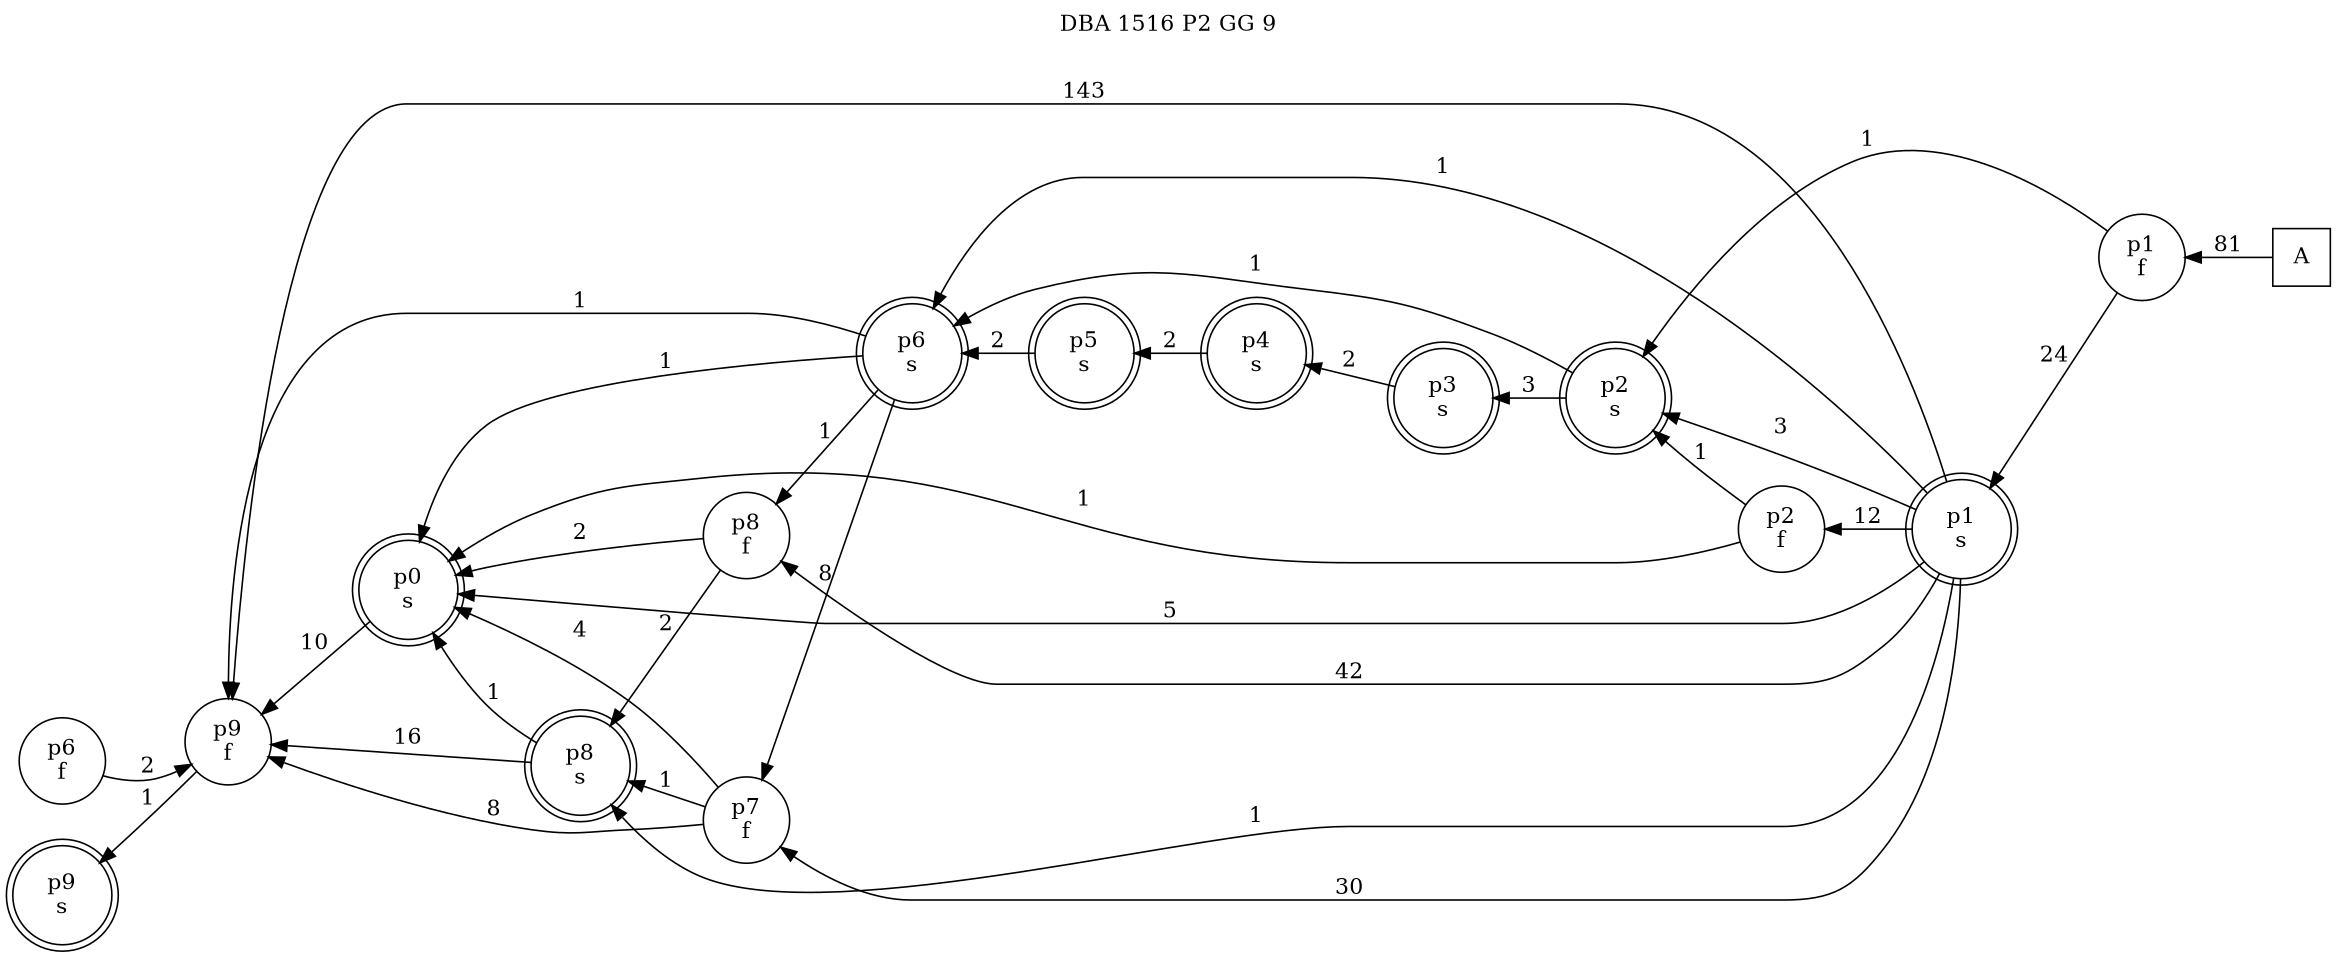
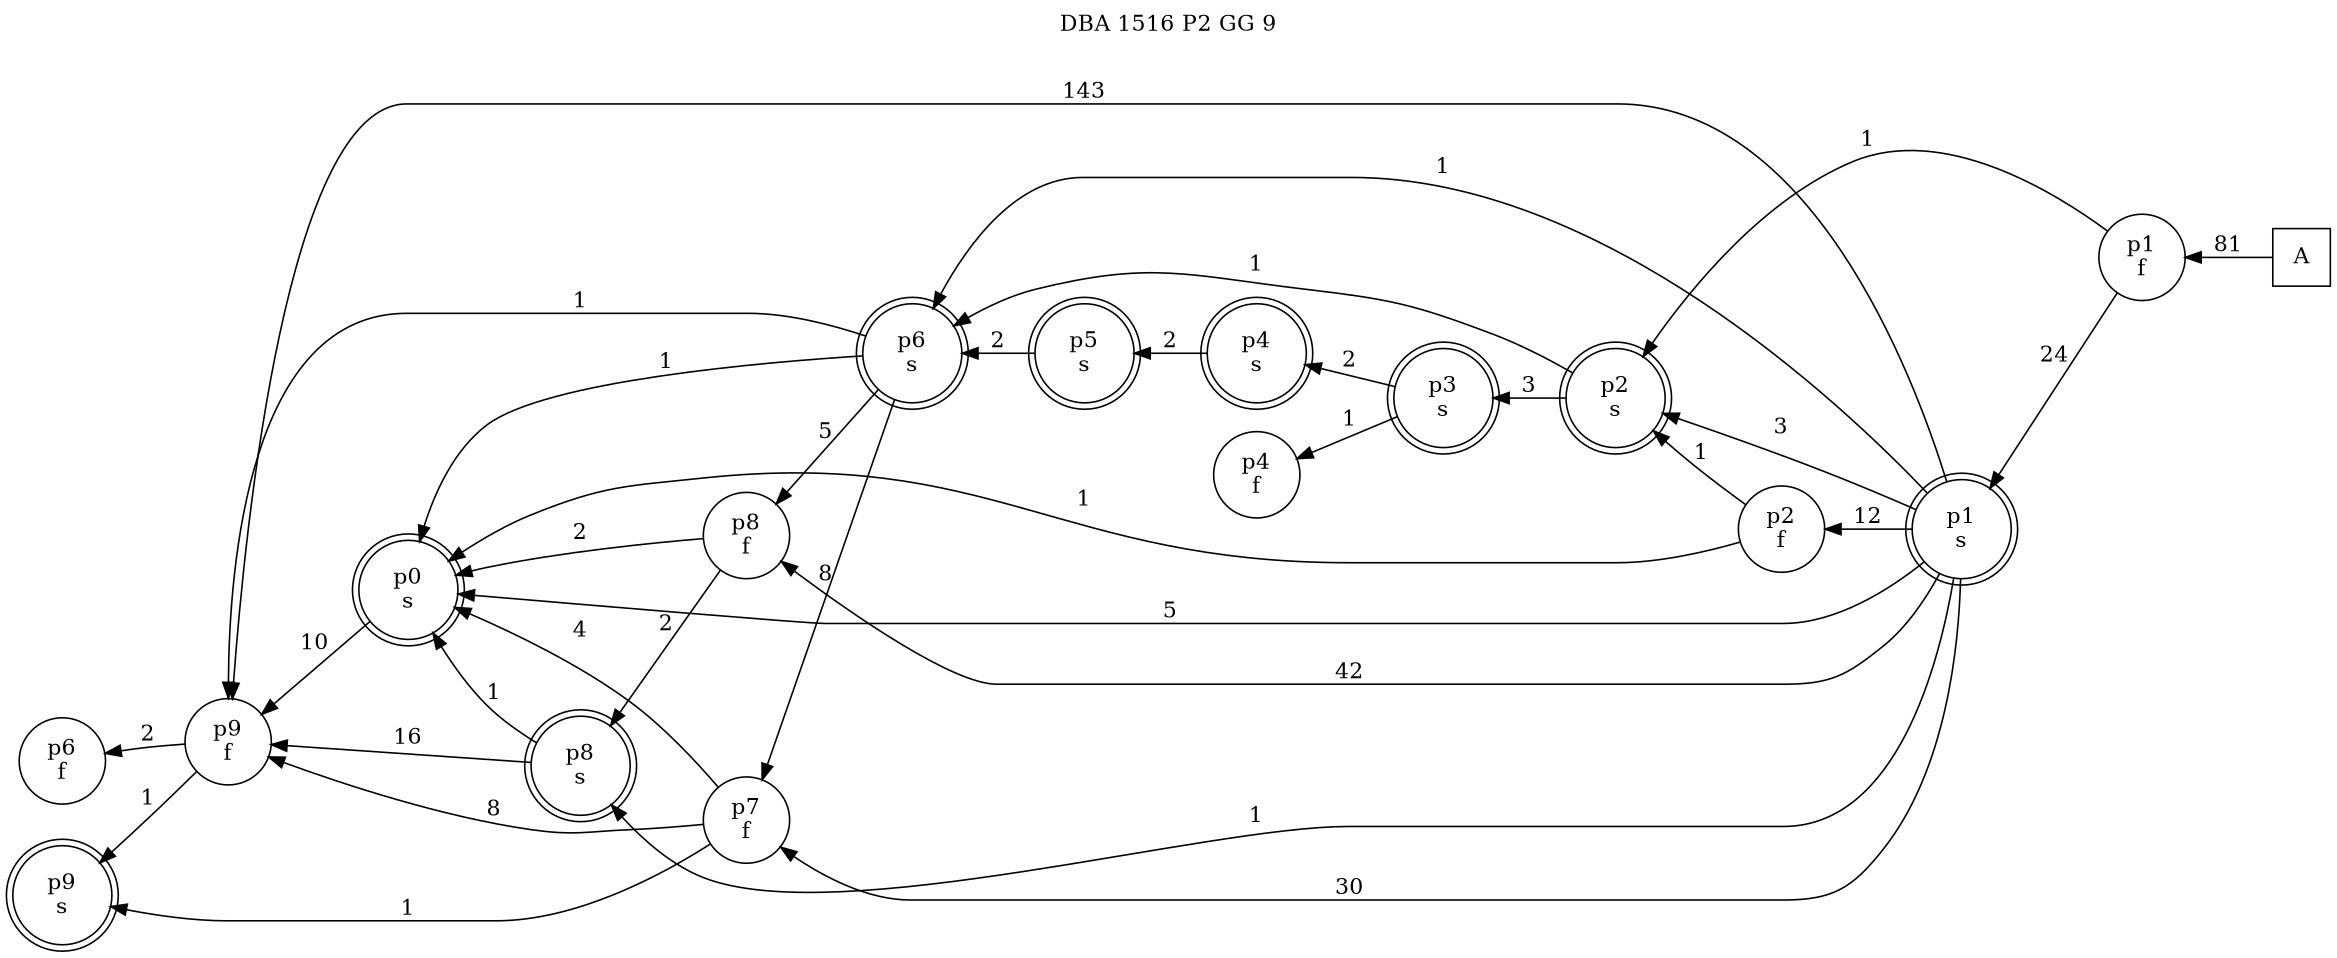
edge "p6 s" -> "p8 f": label "1" -> "5"
node "p4 f": added
edge "p6 f" -> "p9 f": reversed
edge "p7 f" -> "p8 s": now "p7 f" -> "p9 s"
